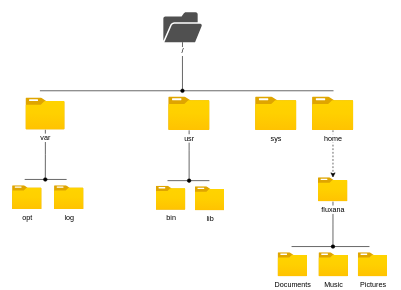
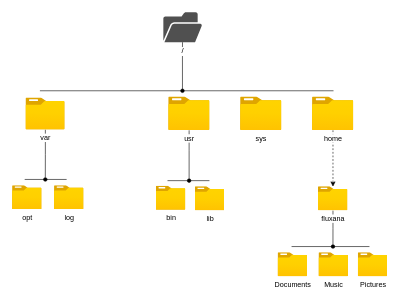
node "sys": moved (276, 114) -> (261, 114)
node "fluxana": moved (333, 190) -> (333, 199)
